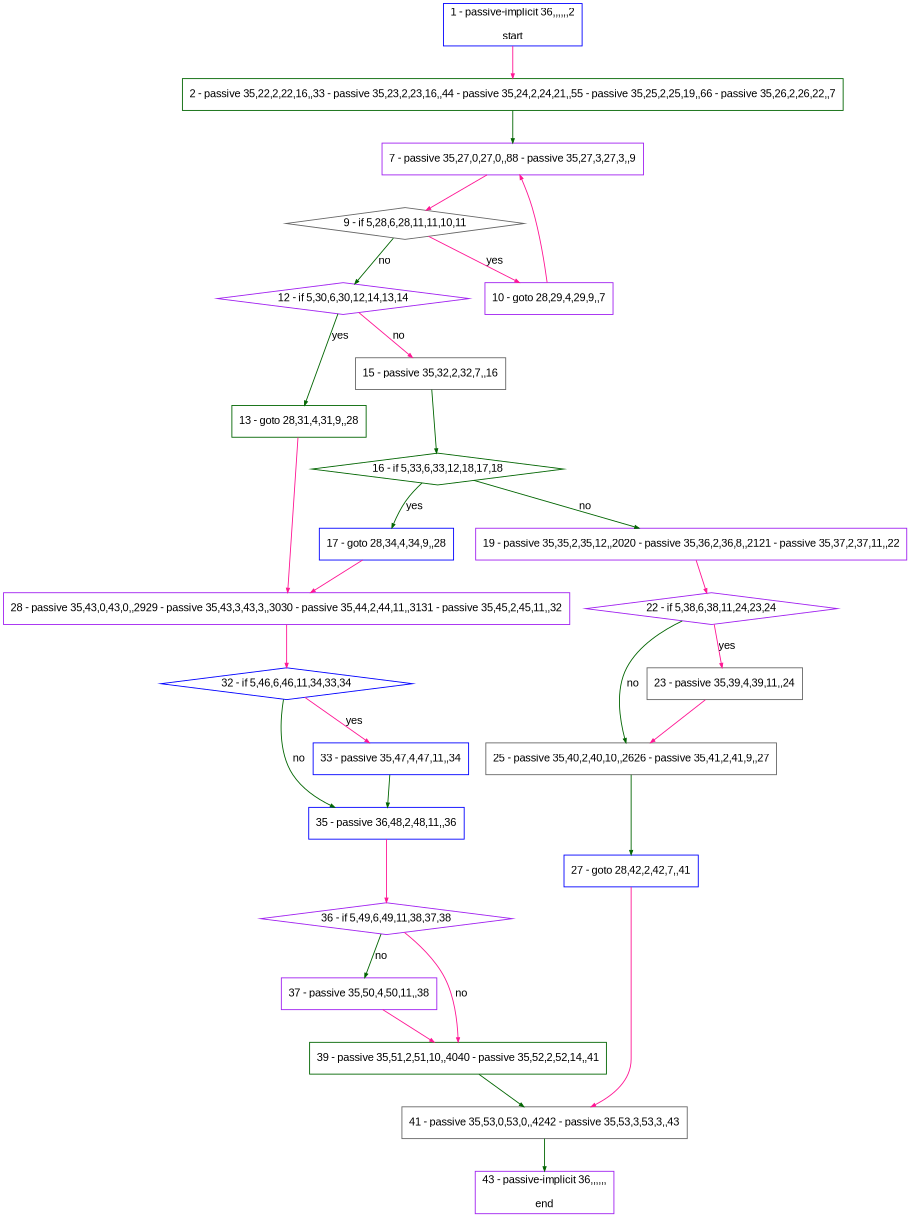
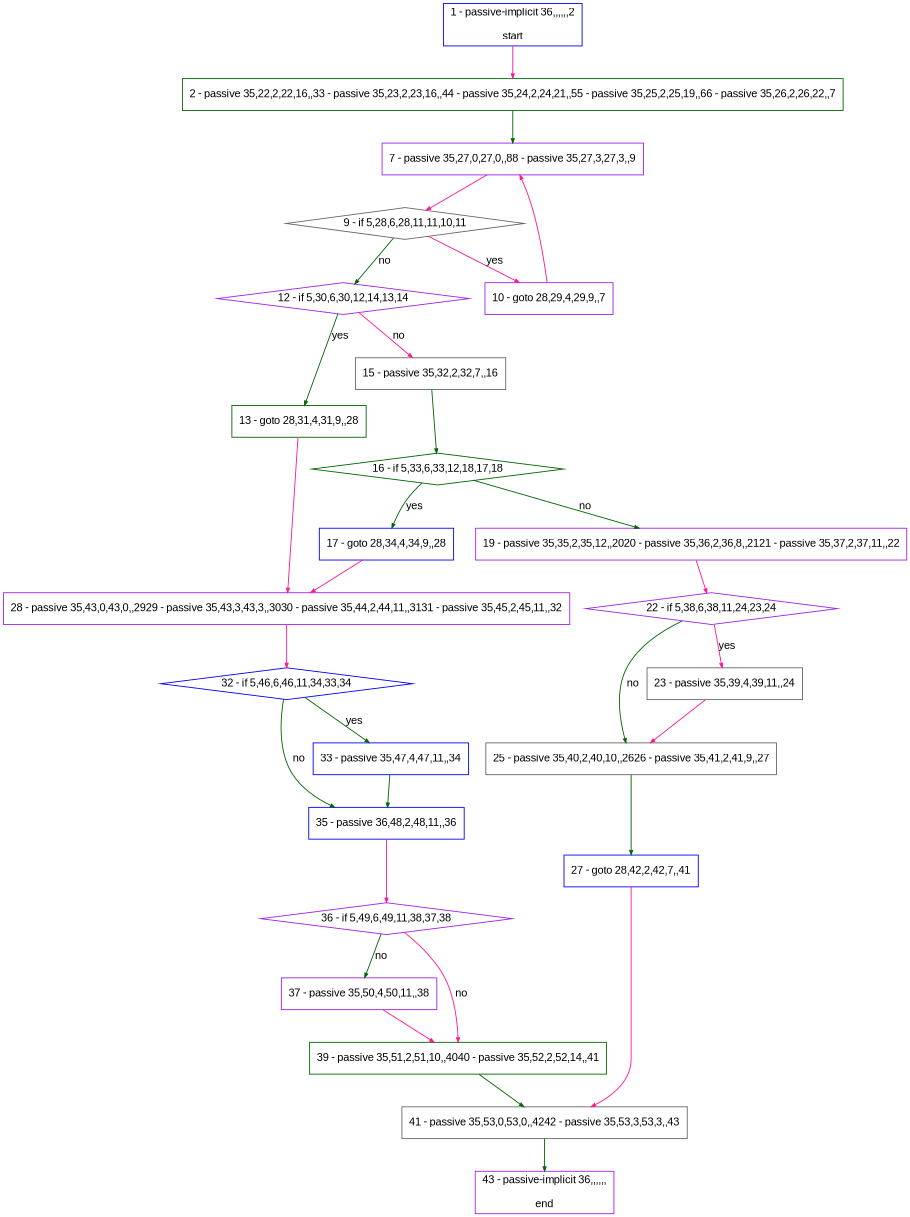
edge "32 - if 5,46,6,46,11,34,33,34" -> "33 - passive 35,47,4,47,11,,34": color deeppink -> darkgreen
